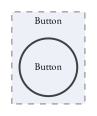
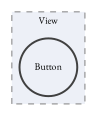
cluster "Button": label "Button" -> "View"
